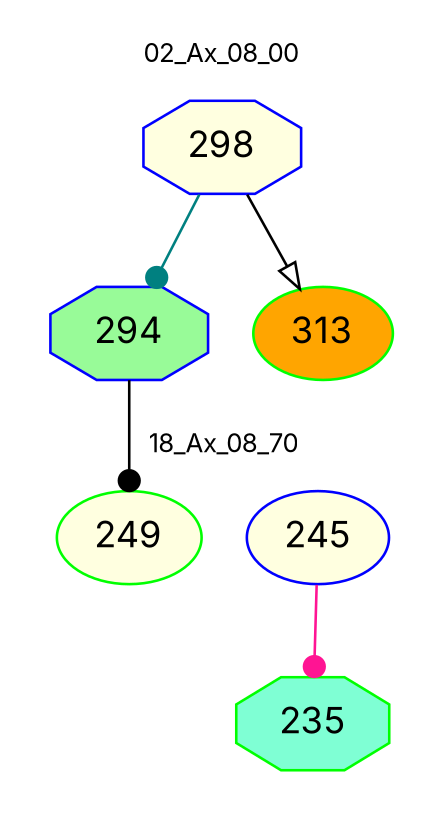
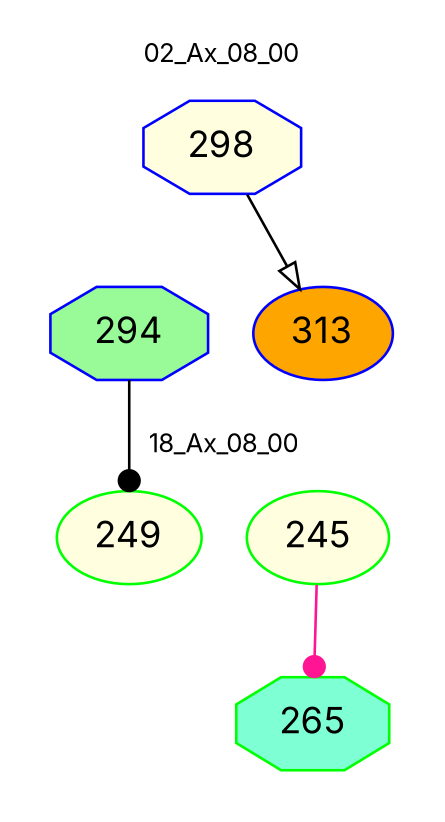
edge "298" -> "294": removed
node "313": color green -> blue
cluster "18_Ax_08_70": label "18_Ax_08_70" -> "18_Ax_08_00"
node "245": color blue -> green
node "235": label "235" -> "265"
